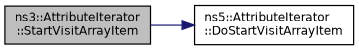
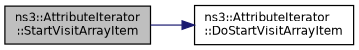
node "ns5::AttributeIterator ::DoStartVisitArrayItem": label "ns5::AttributeIterator ::DoStartVisitArrayItem" -> "ns3::AttributeIterator ::DoStartVisitArrayItem"
